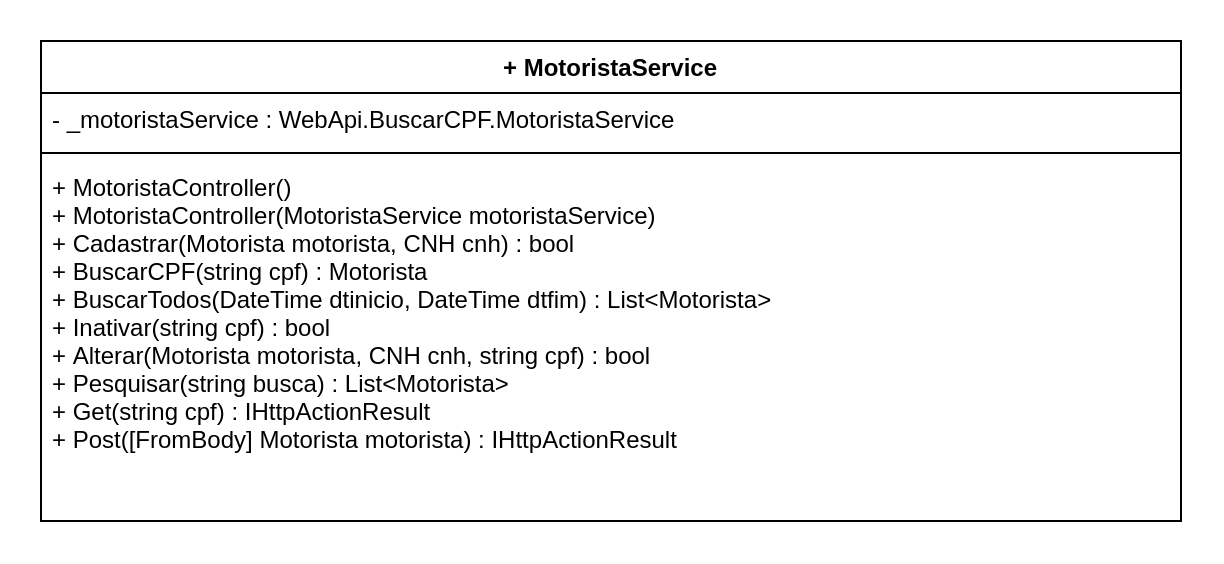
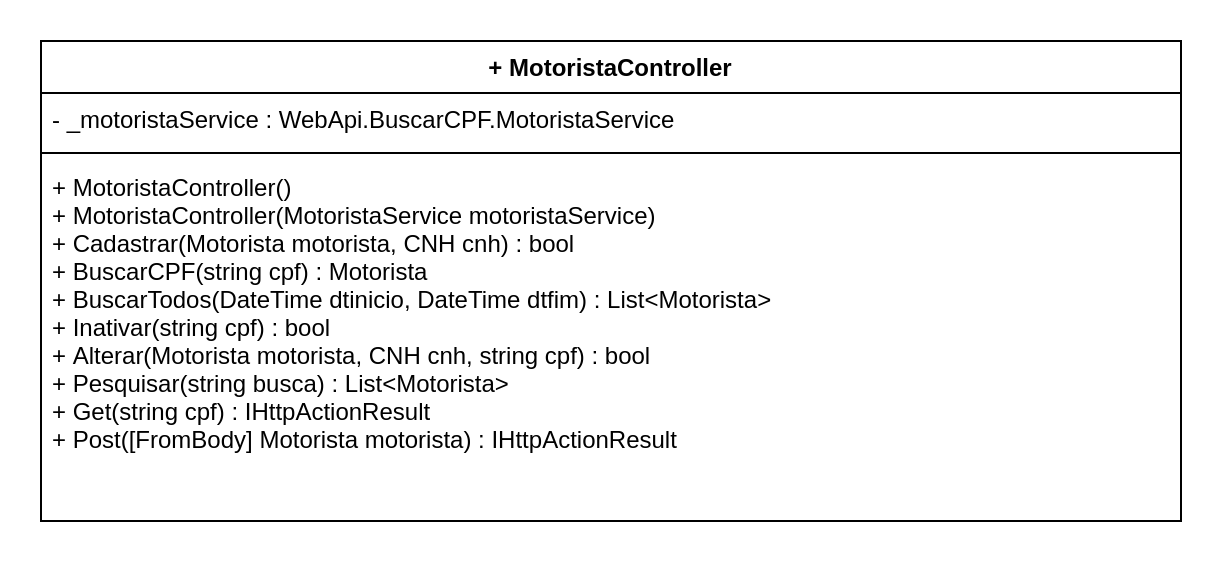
node "+ MotoristaService": label "+ MotoristaService" -> "+ MotoristaController"
